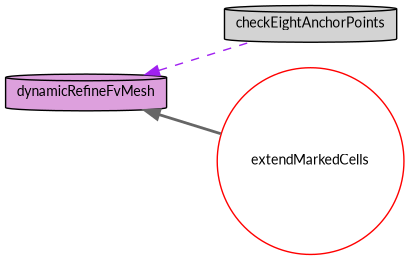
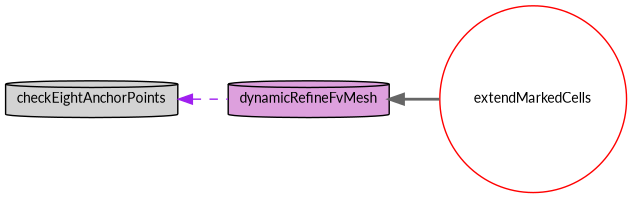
edge "checkEightAnchorPoints" -> "dynamicRefineFvMesh": reversed
